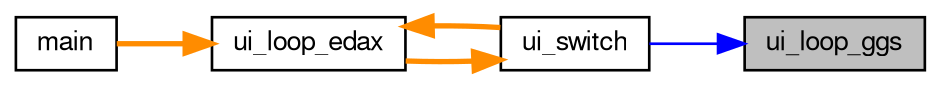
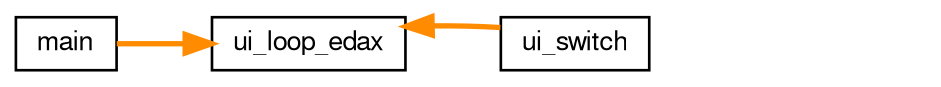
node "ui_loop_ggs": removed
edge "ui_loop_edax" -> "ui_switch": removed
